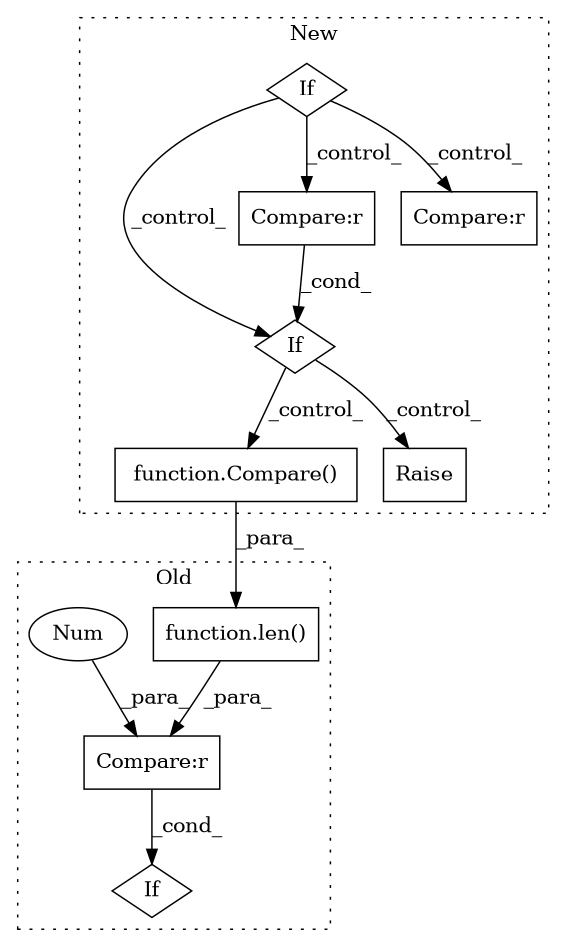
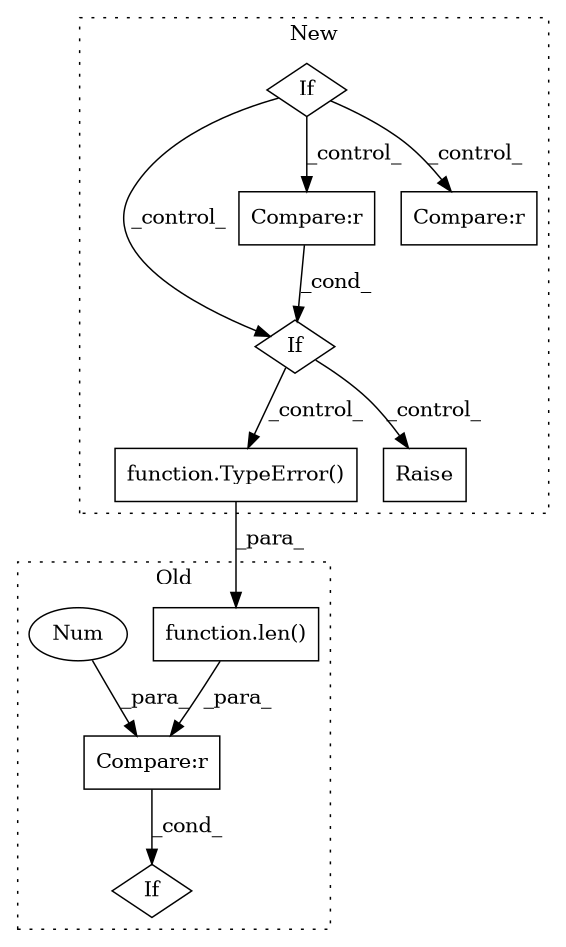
node "function.Compare()": label "function.Compare()" -> "function.TypeError()"
